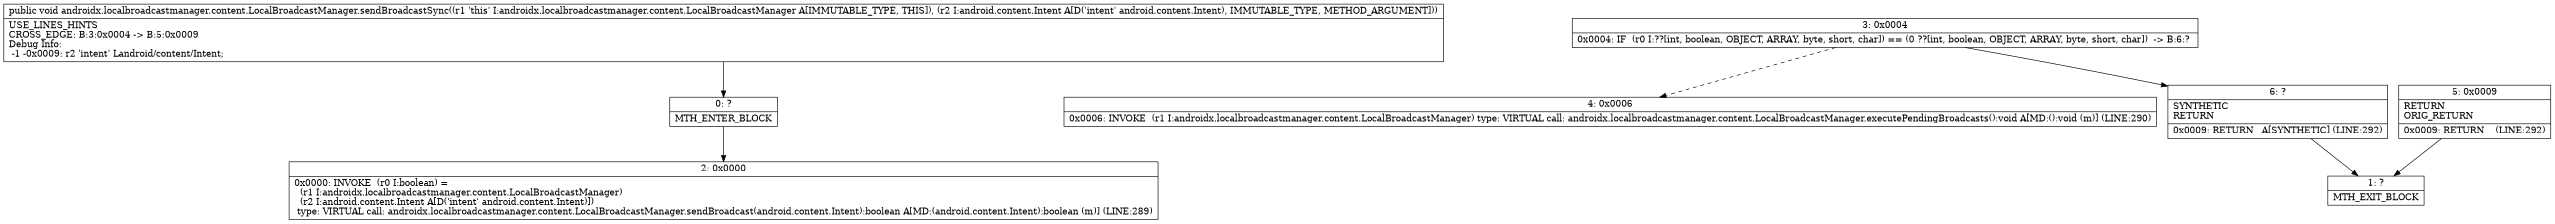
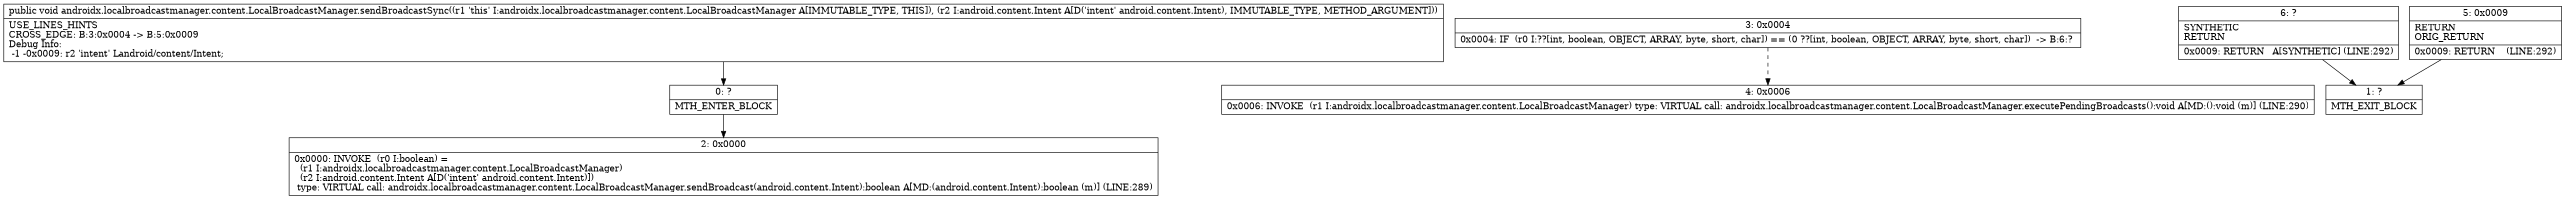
edge "3: 0x0004" -> "6: ?": removed
